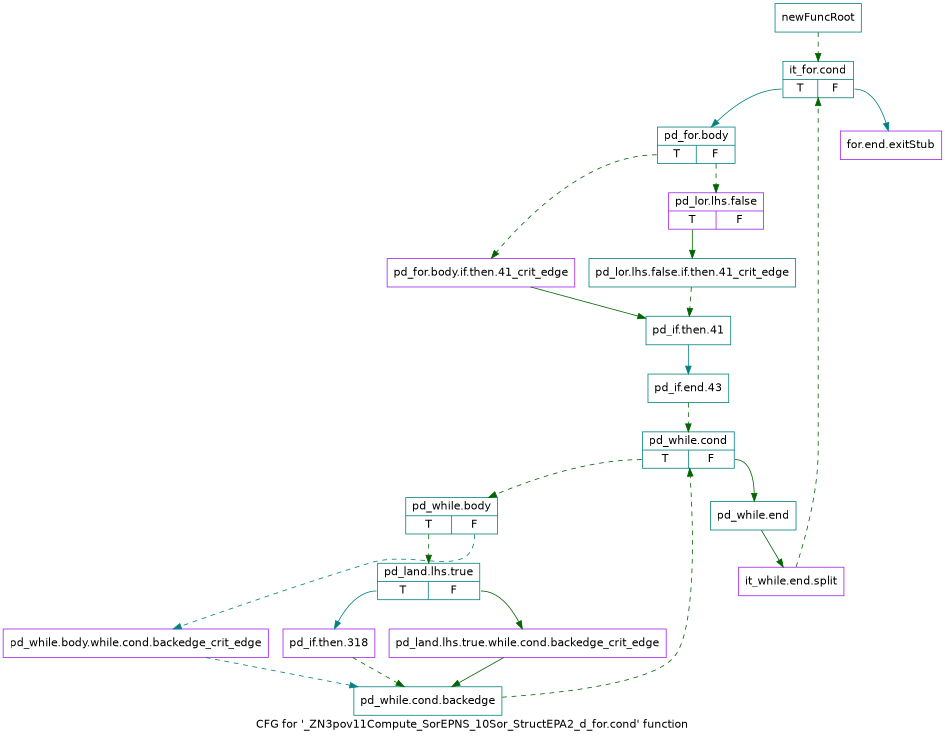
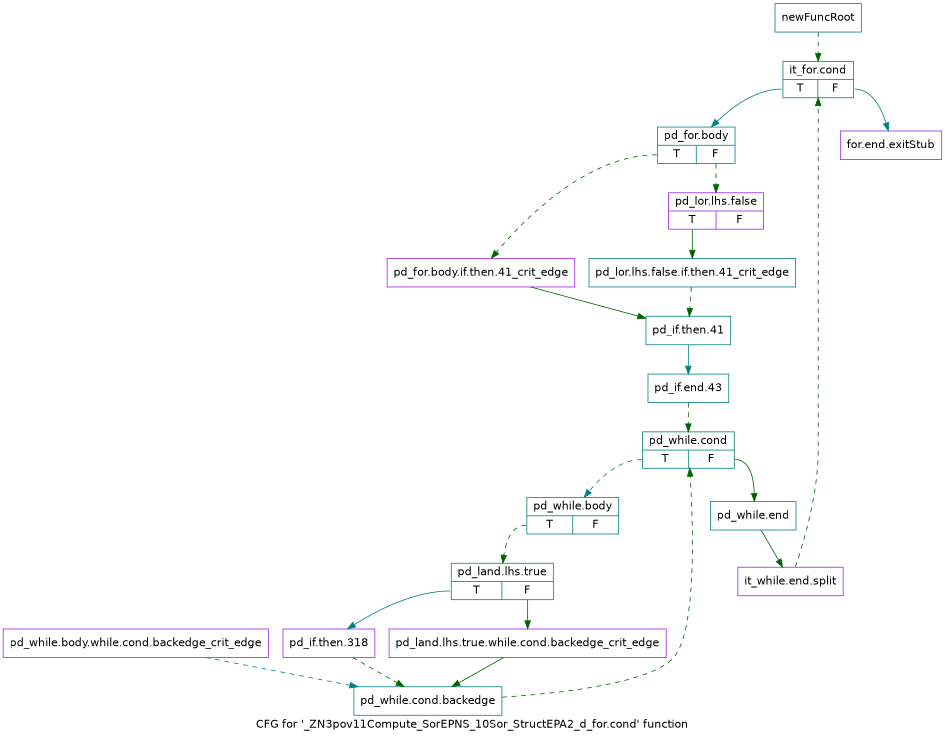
edge "pd_while.cond" -> "pd_while.body": color darkgreen -> teal
edge "pd_while.body" -> "pd_while.body.while.cond.backedge_crit_edge": removed
